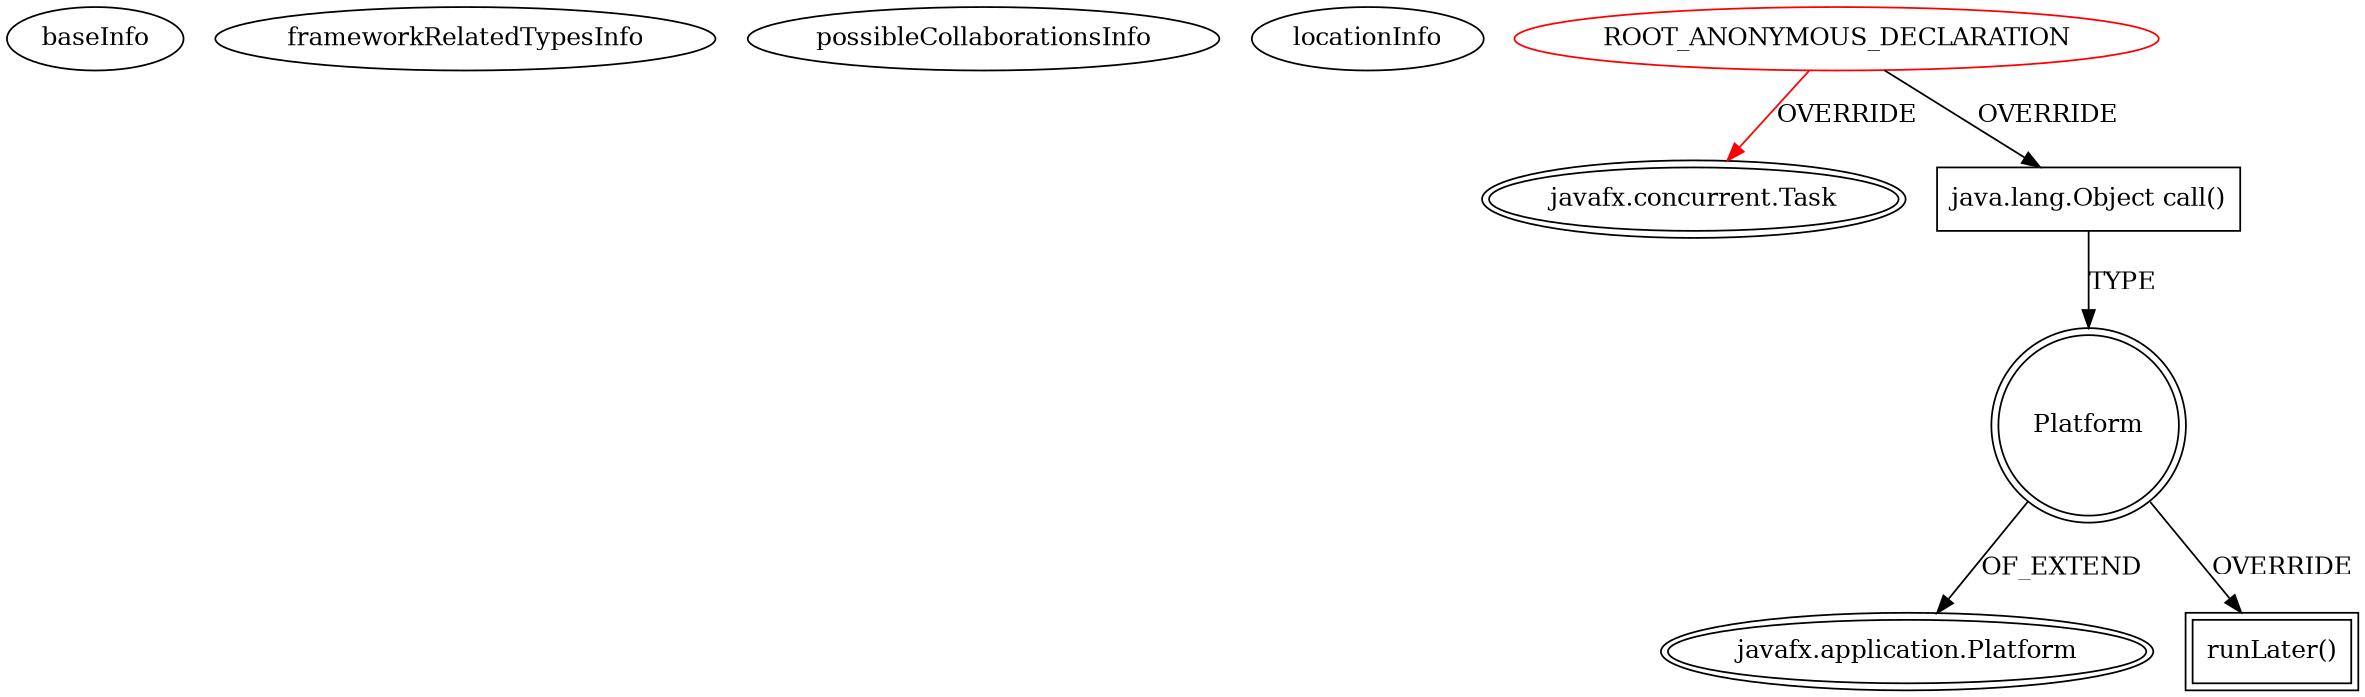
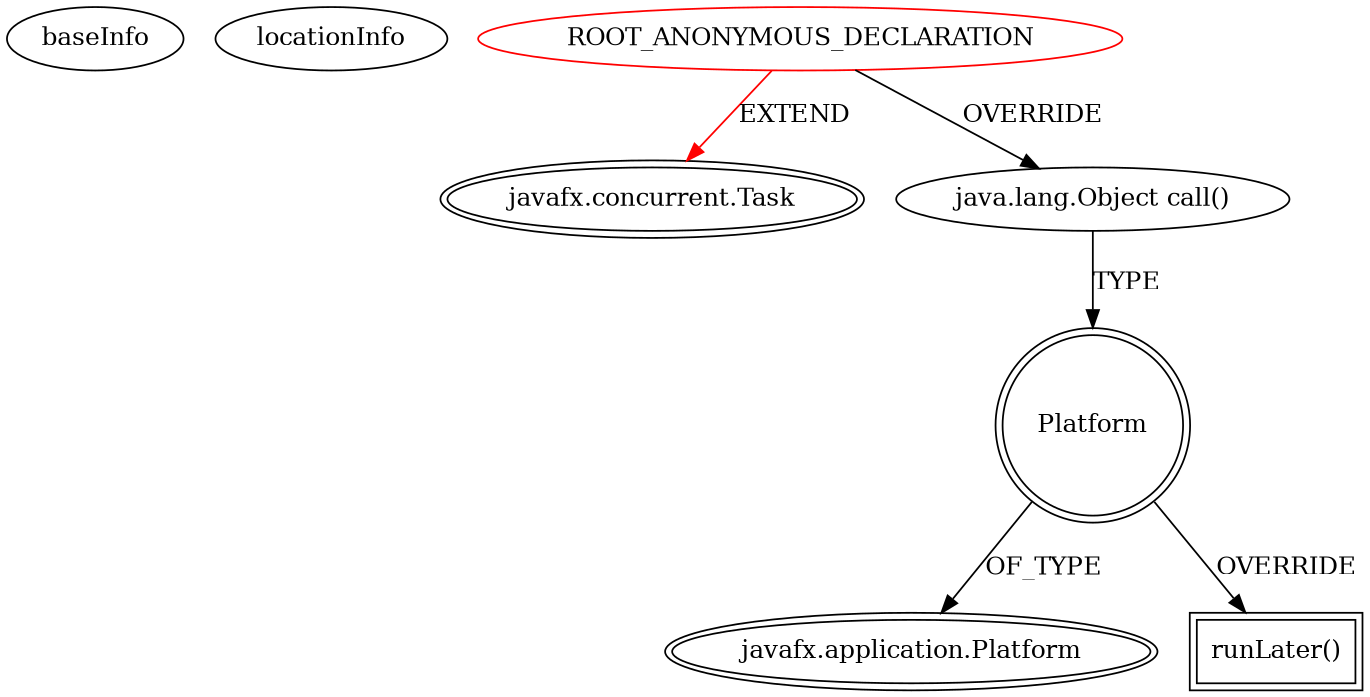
node "frameworkRelatedTypesInfo": removed
node "possibleCollaborationsInfo": removed
edge "ROOT_ANONYMOUS_DECLARATION" -> "javafx.concurrent.Task": label "OVERRIDE" -> "EXTEND"
node "java.lang.Object call()": shape box -> ellipse
edge "Platform" -> "javafx.application.Platform": label "OF_EXTEND" -> "OF_TYPE"
